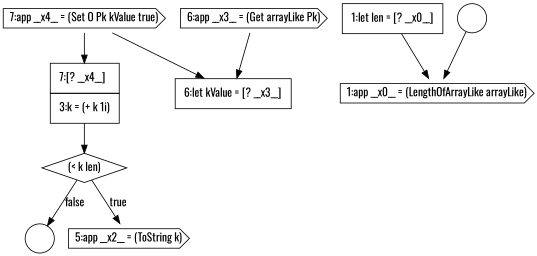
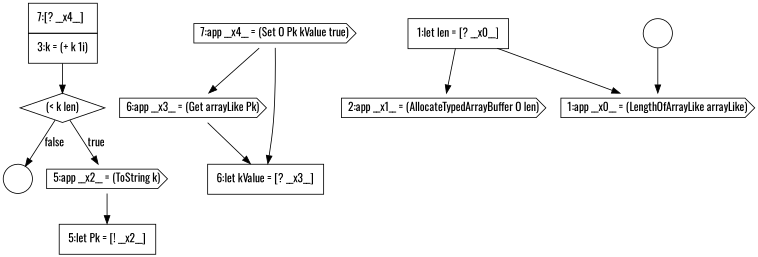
edge "7:app __x4__ = (Set O Pk kValue true)" -> "7:[? __x4__]": now "7:app __x4__ = (Set O Pk kValue true)" -> "6:app __x3__ = (Get arrayLike Pk)"
node "2:app __x1__ = (AllocateTypedArrayBuffer O len)": added
node "5:let Pk = [! __x2__]": added
